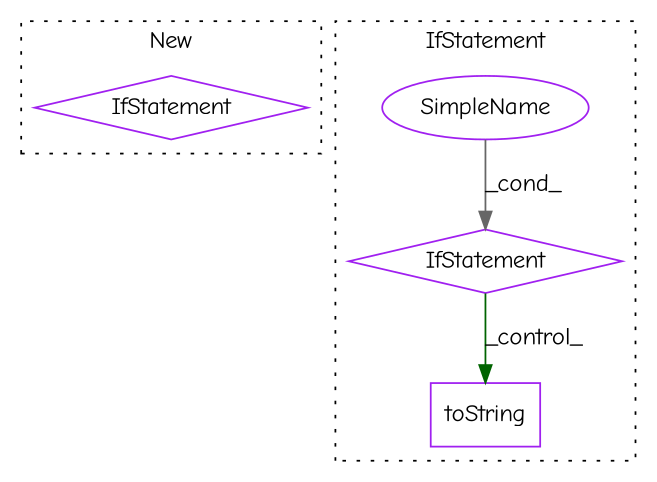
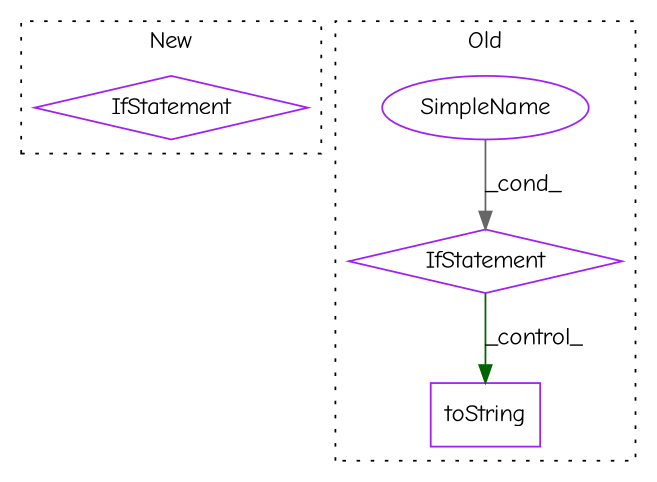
cluster "IfStatement": label "IfStatement" -> "Old"
